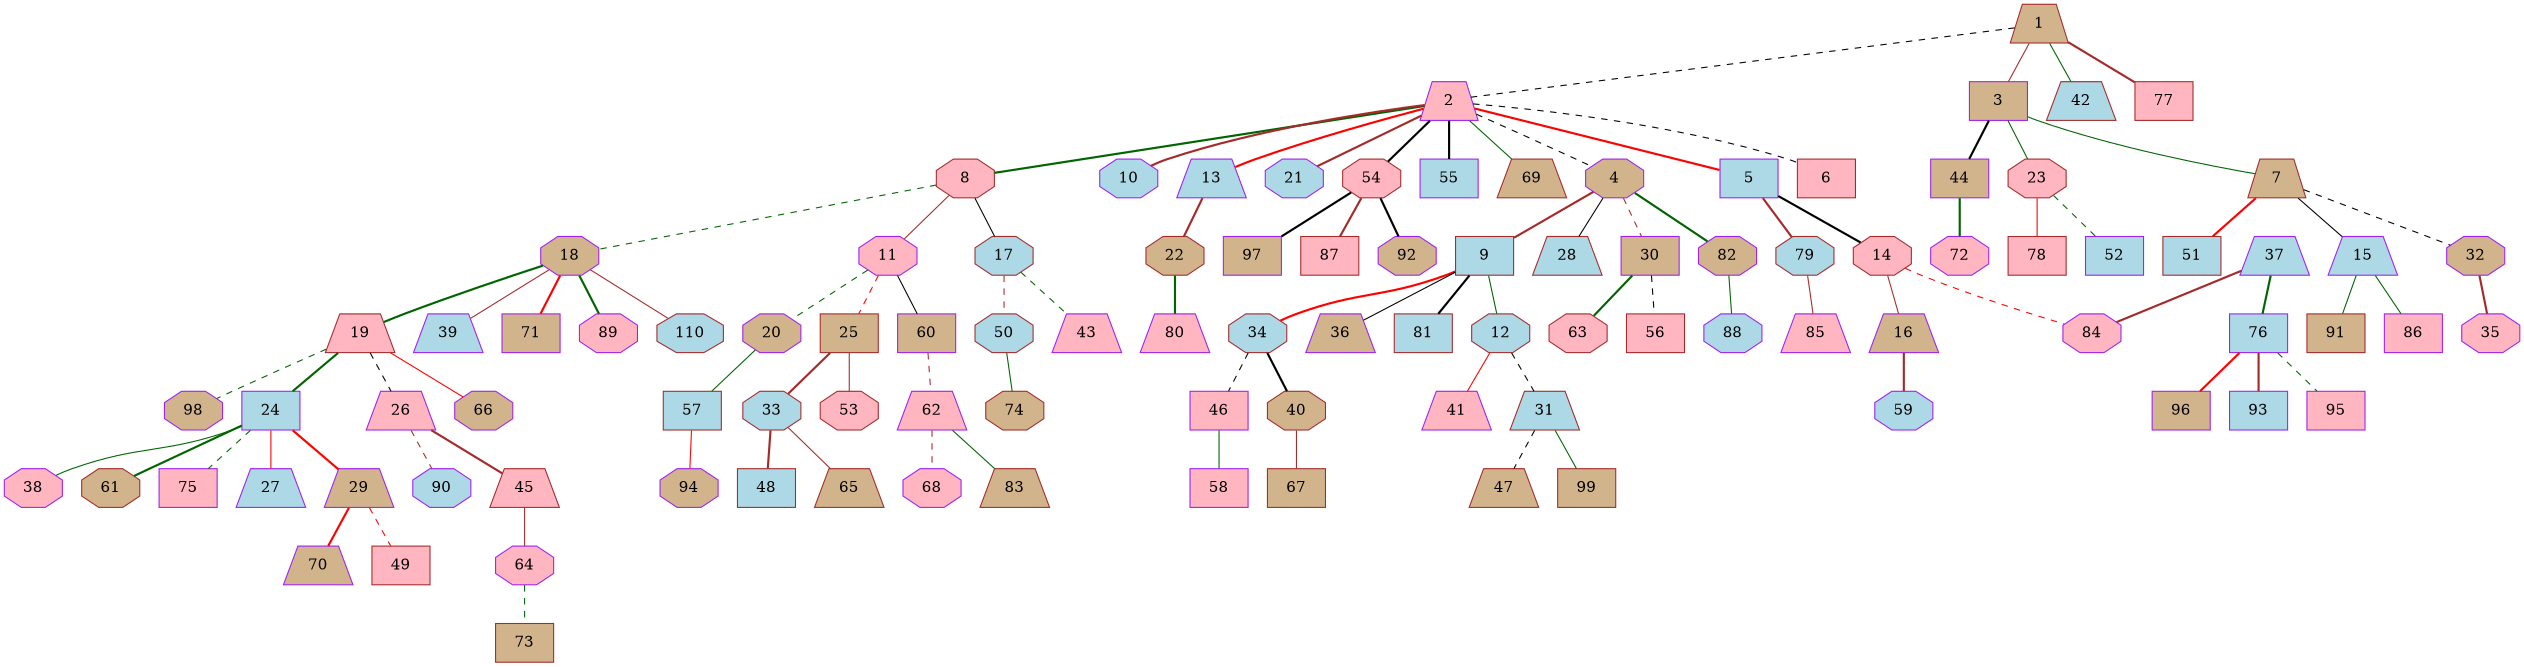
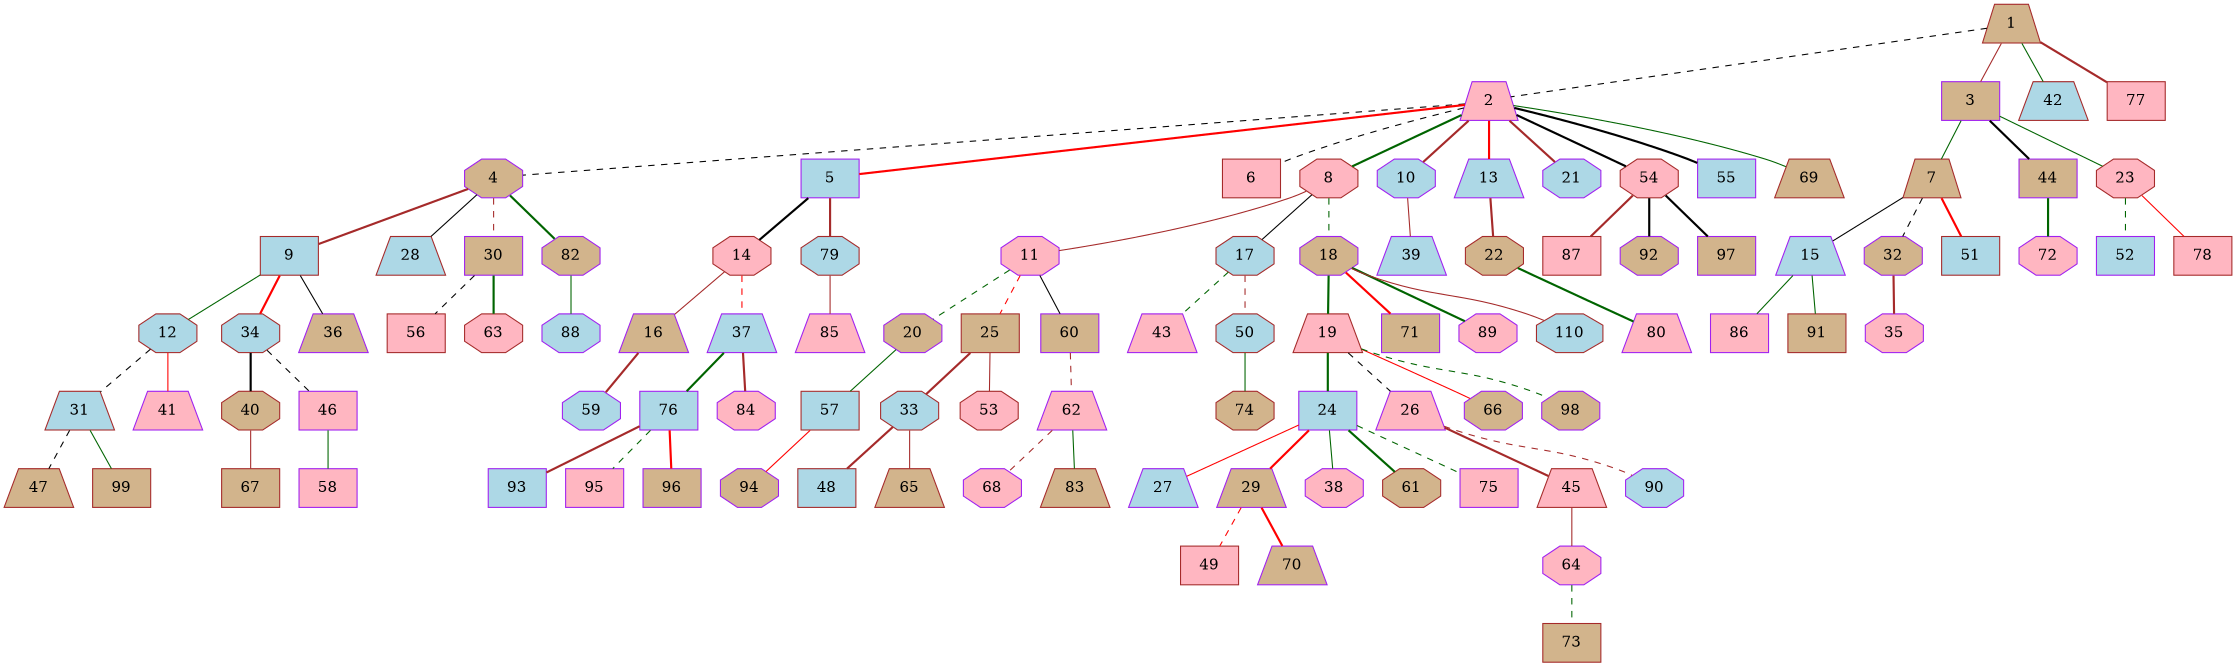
edge "18" -- "39": now "10" -- "39"
edge "14" -- "84": now "14" -- "37"
node "81": removed
